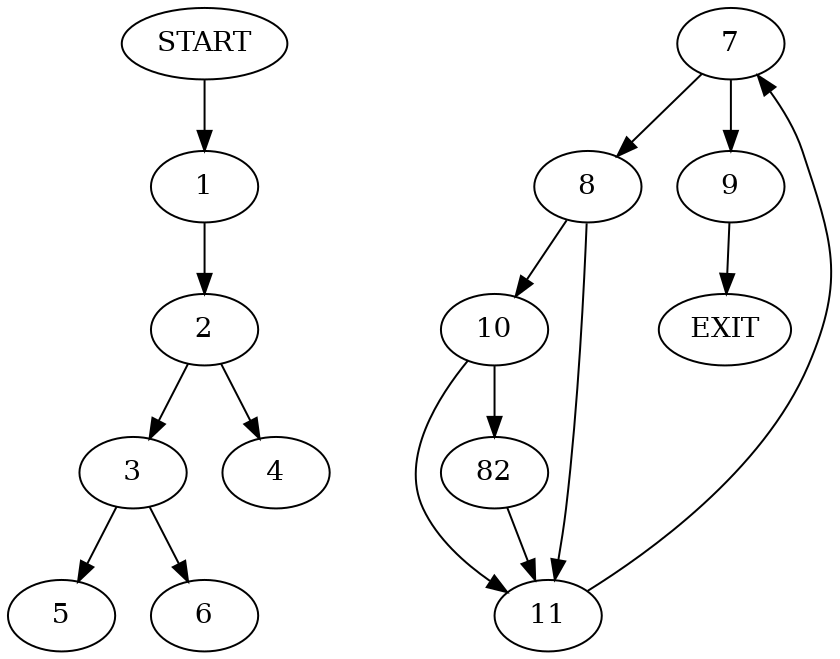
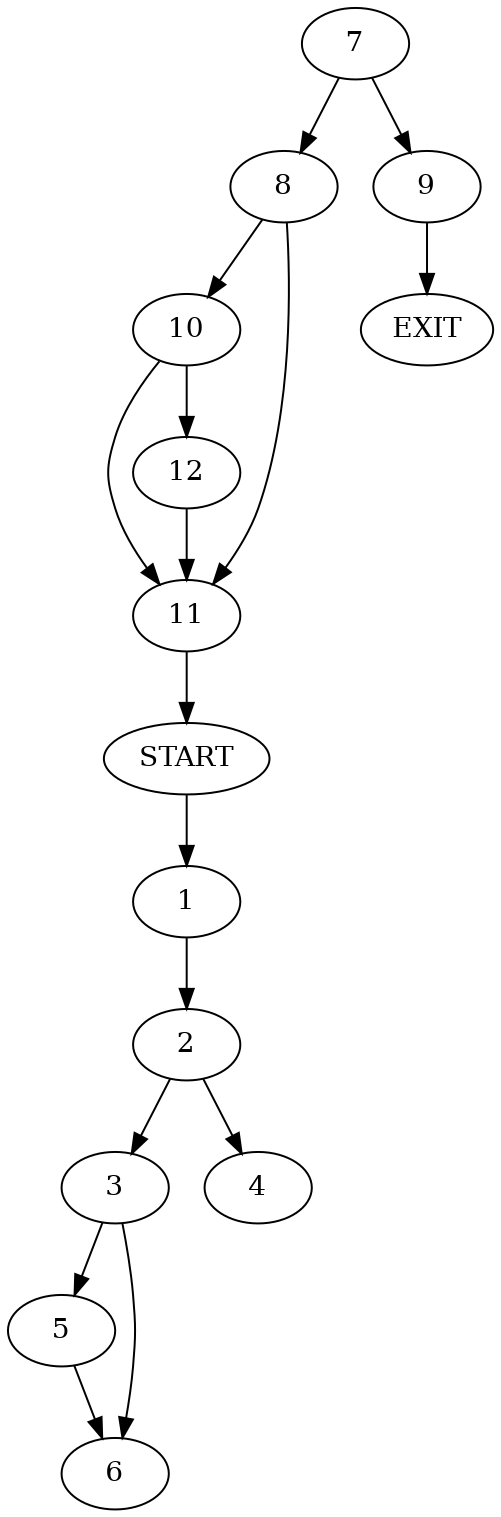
edge "11" -> "7": now "11" -> "START"
node "82": label "82" -> "12"
edge "5" -> "6": added
